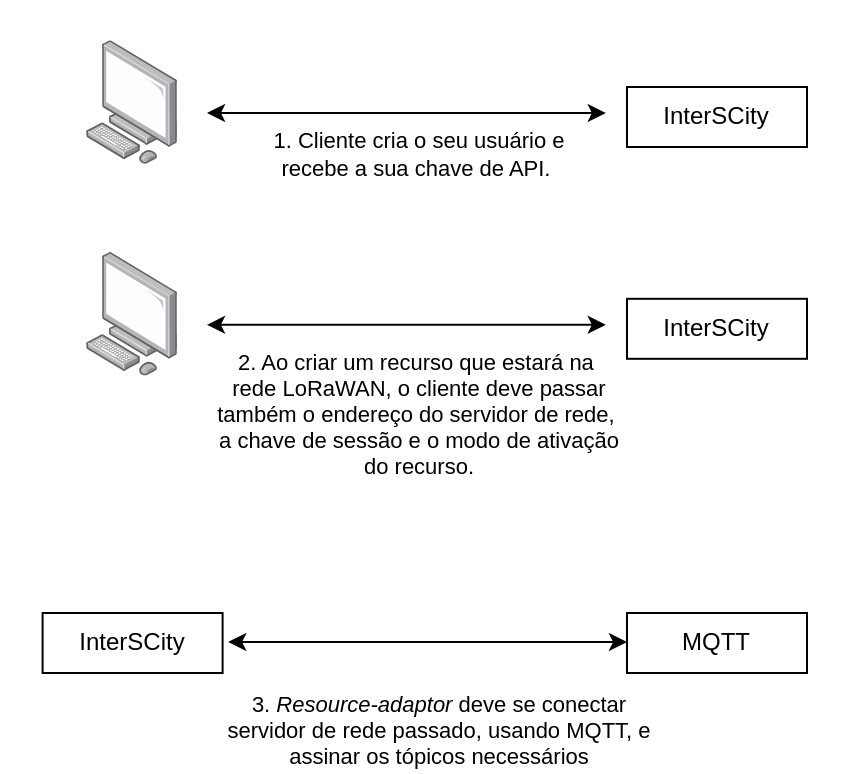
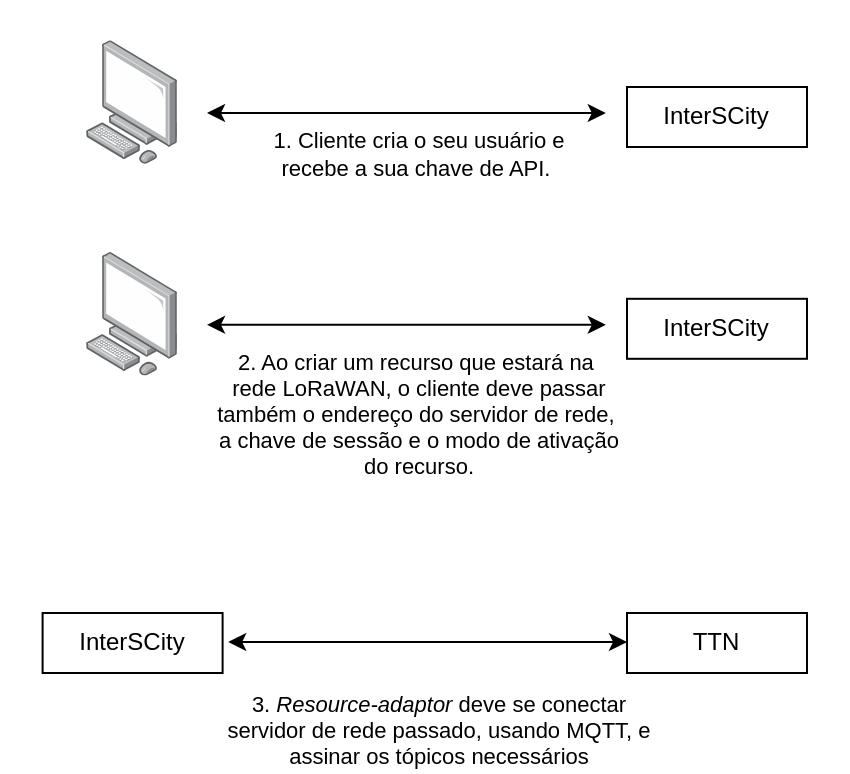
node "MQTT": label "MQTT" -> "TTN"
